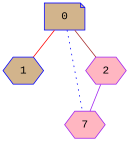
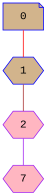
edge "0" -- "2": now "1" -- "2"
edge "0" -- "7": removed
